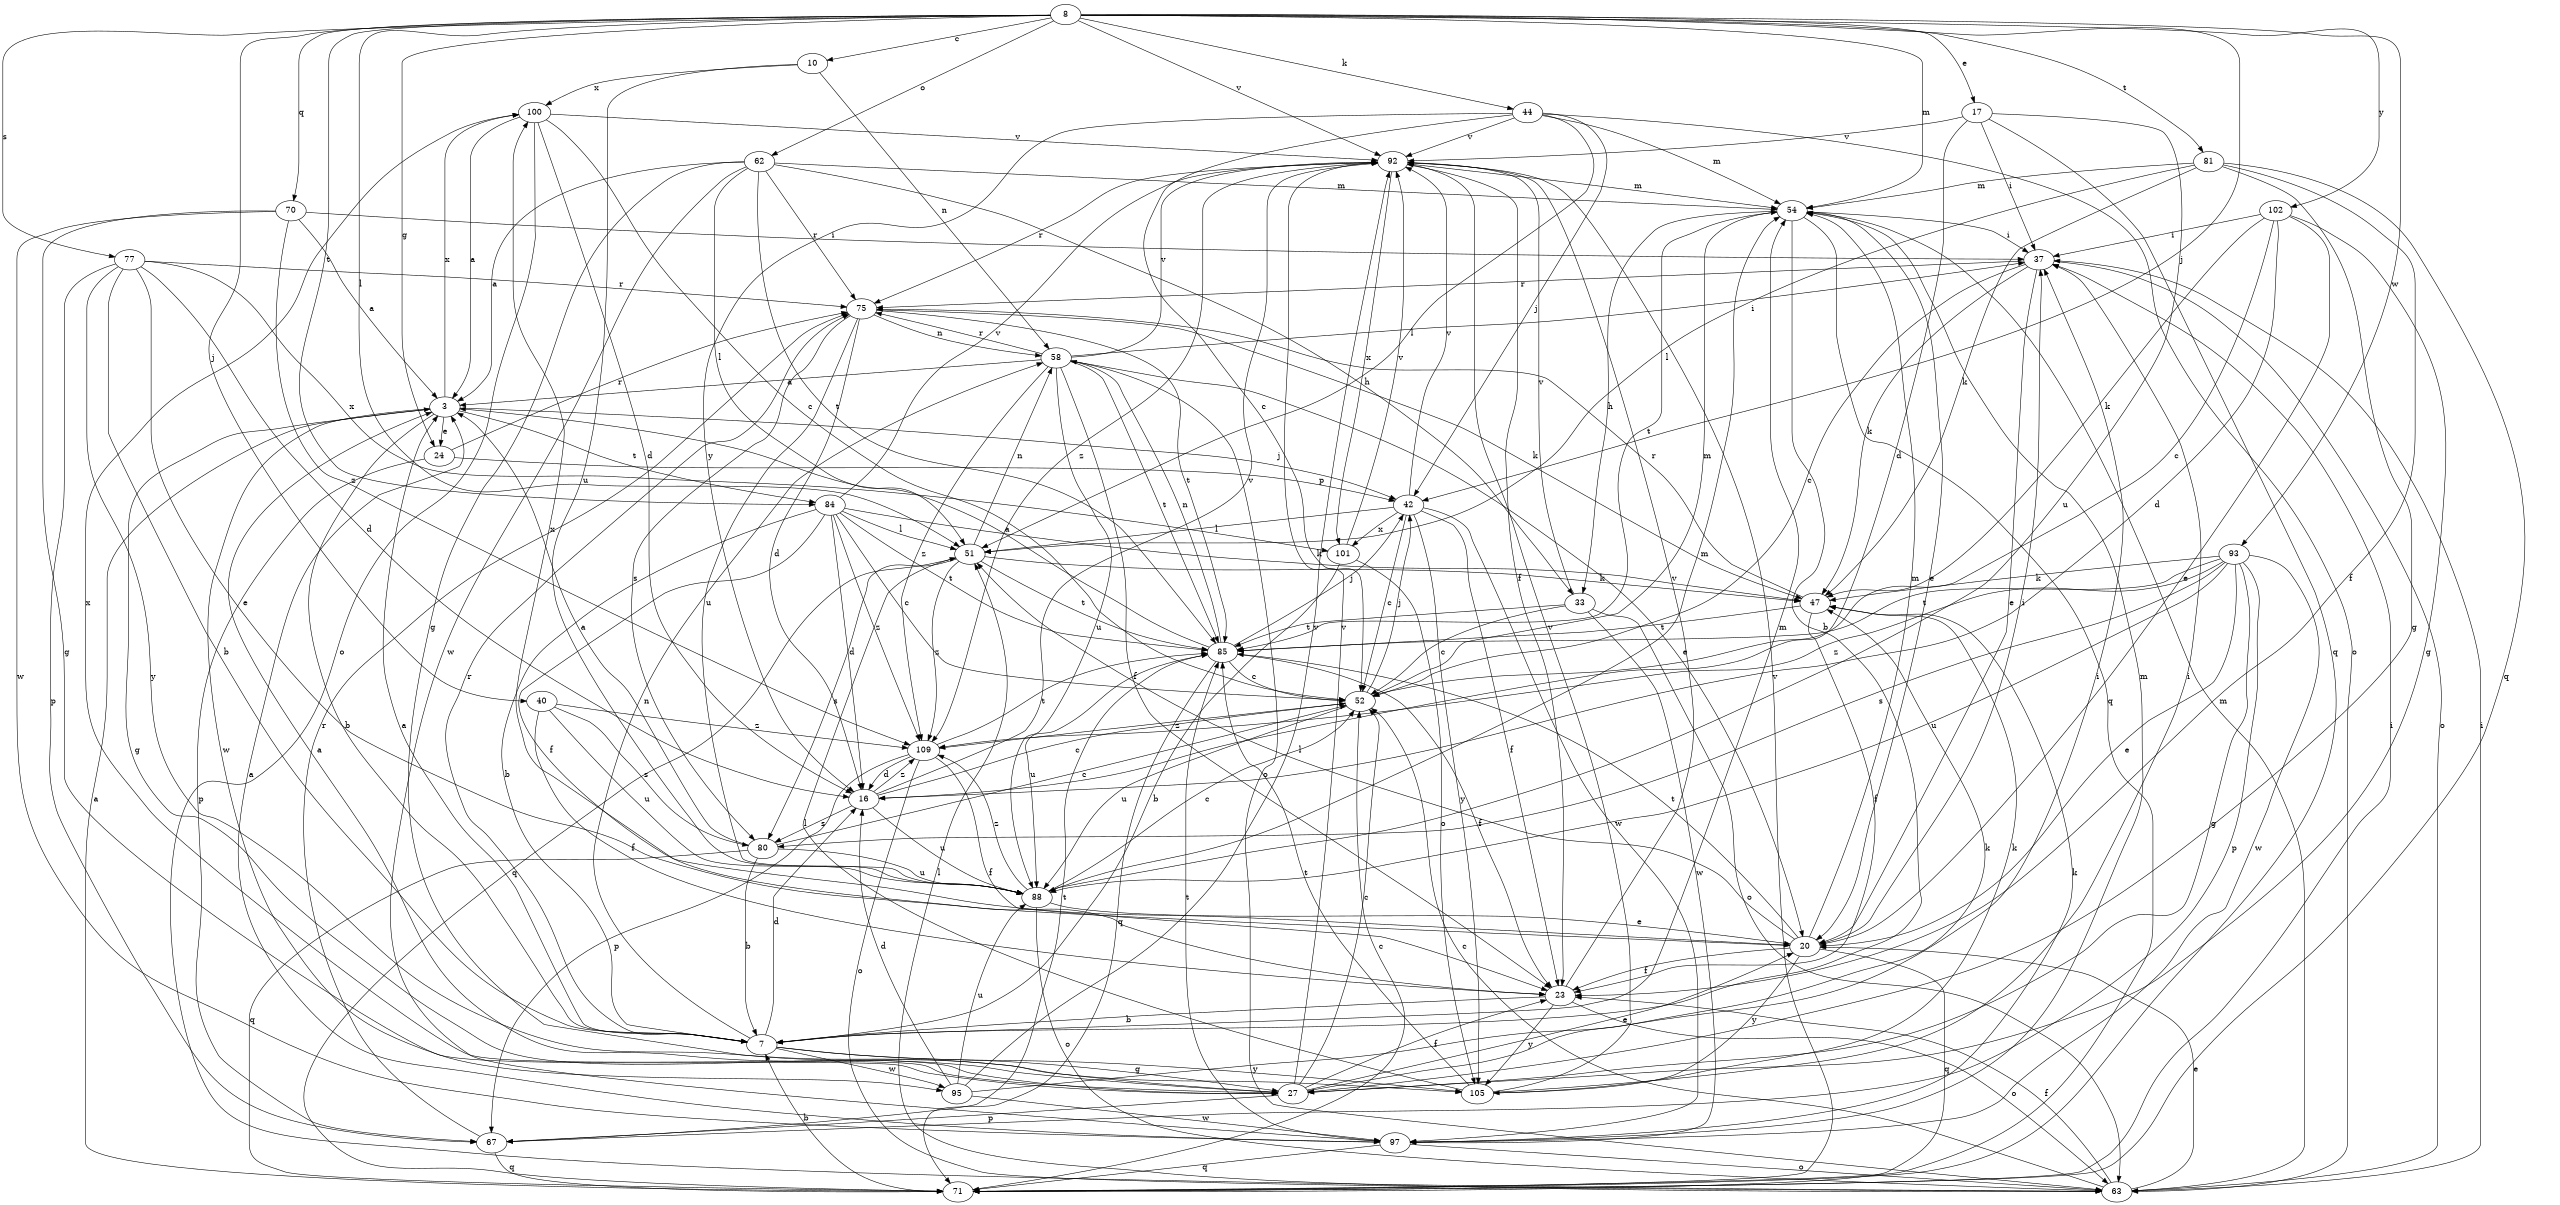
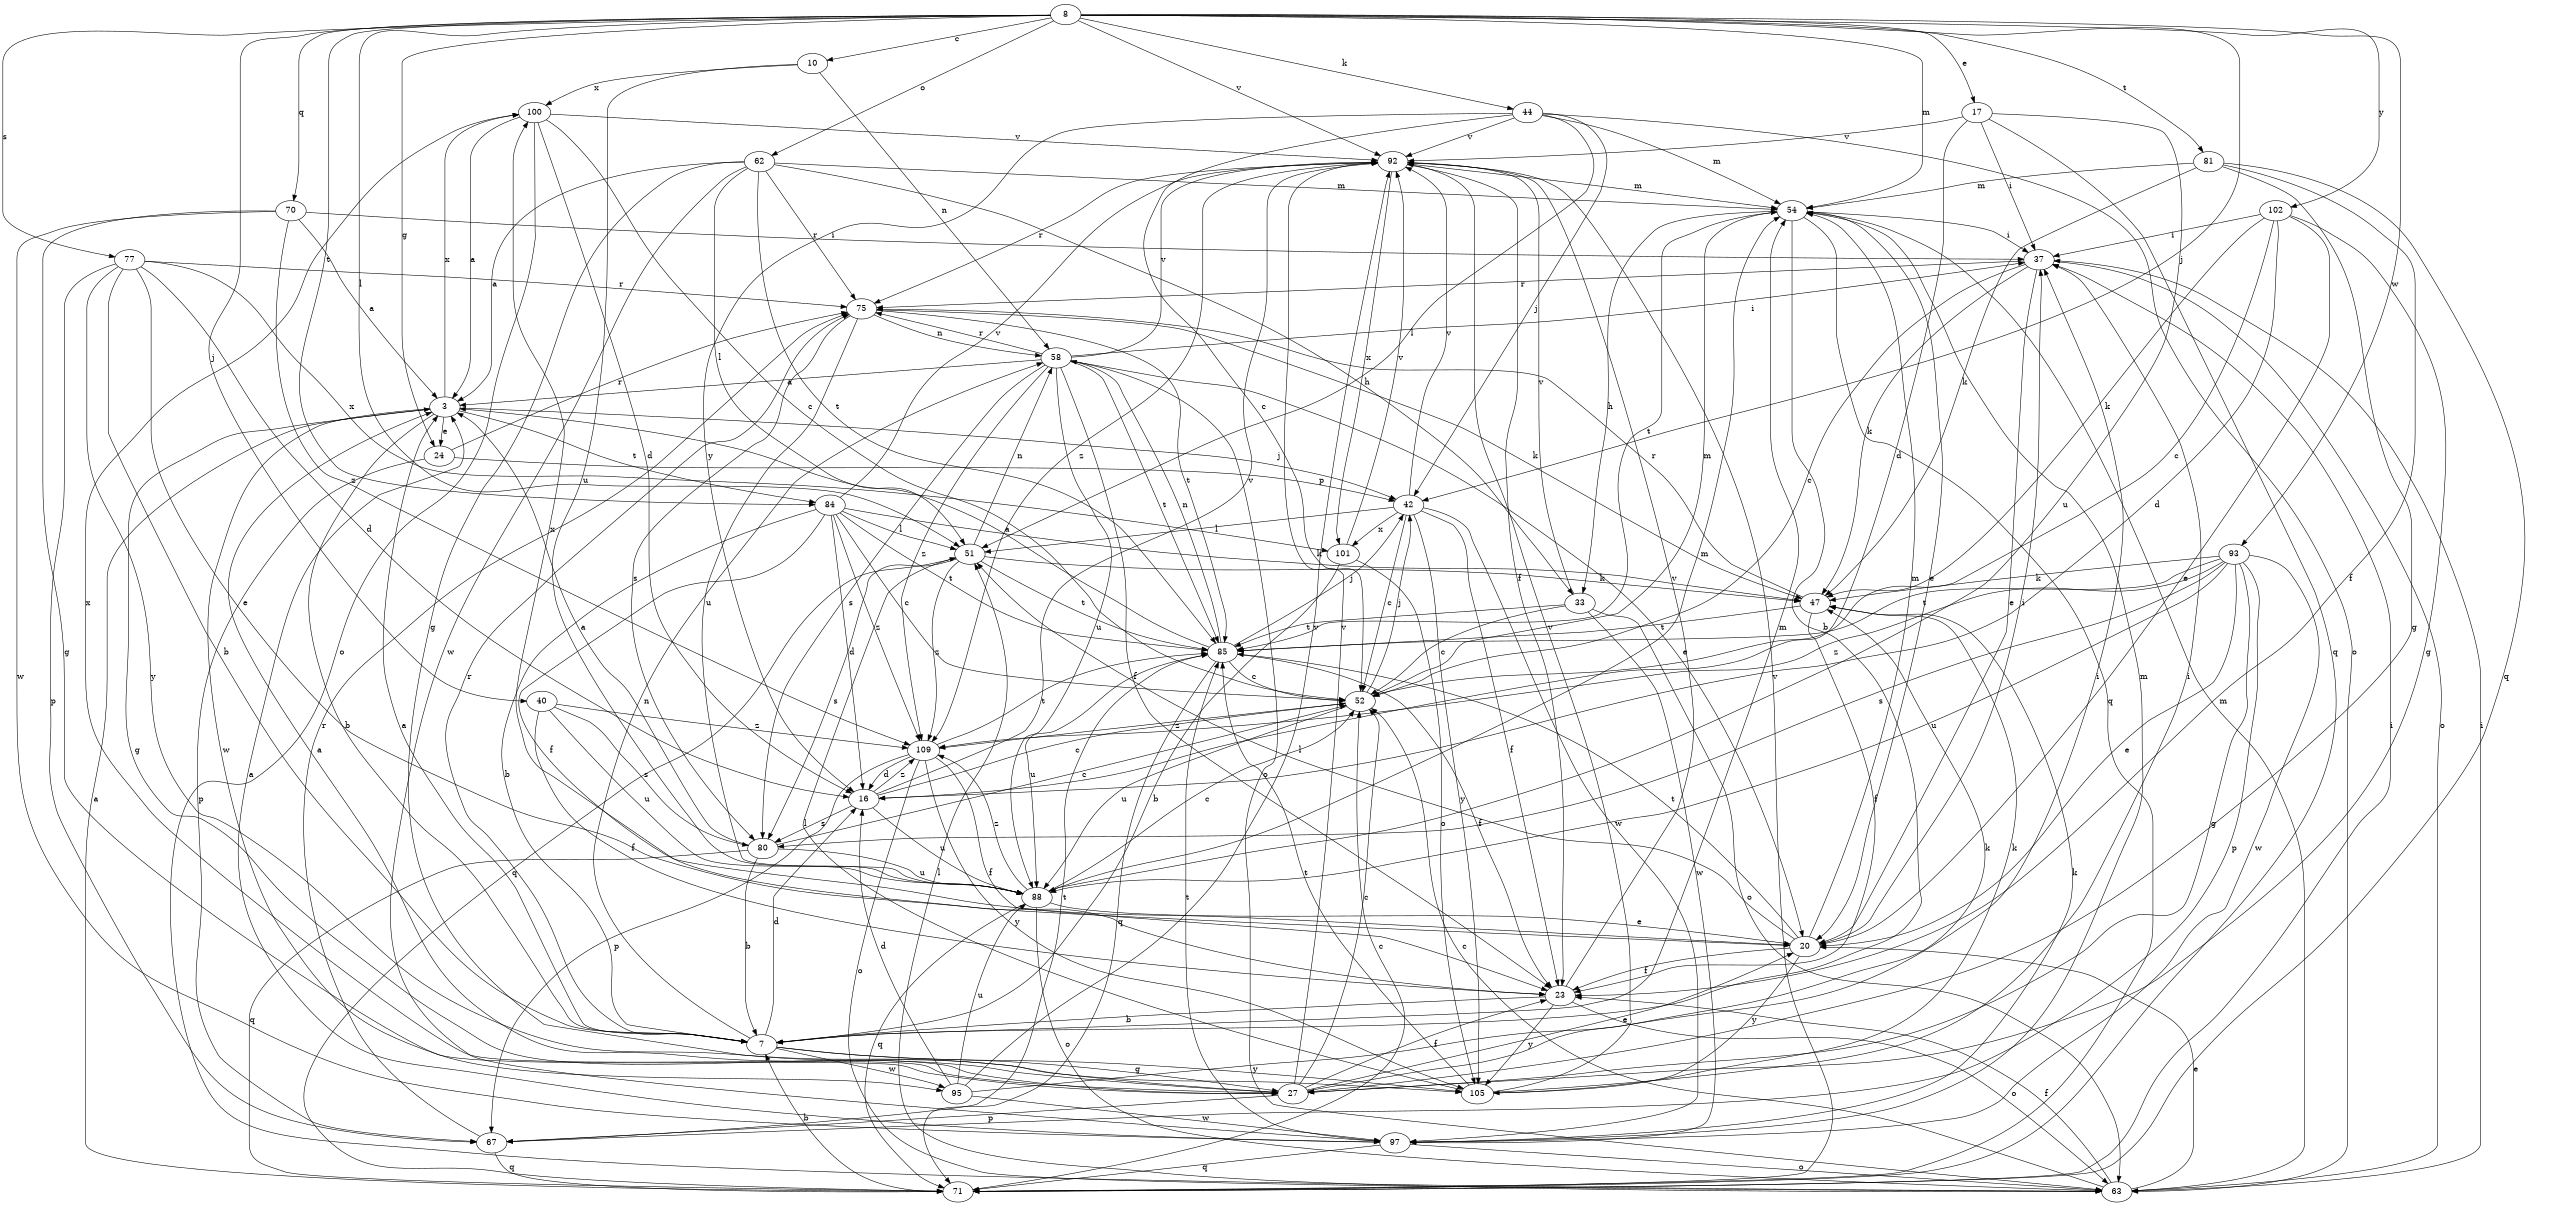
edge "81" -> "51": removed, label "l"
edge "75" -> "16": removed, label "d"
edge "58" -> "80": added, label "s"
edge "109" -> "105": added, label "y"
edge "20" -> "71": now "88" -> "71"
